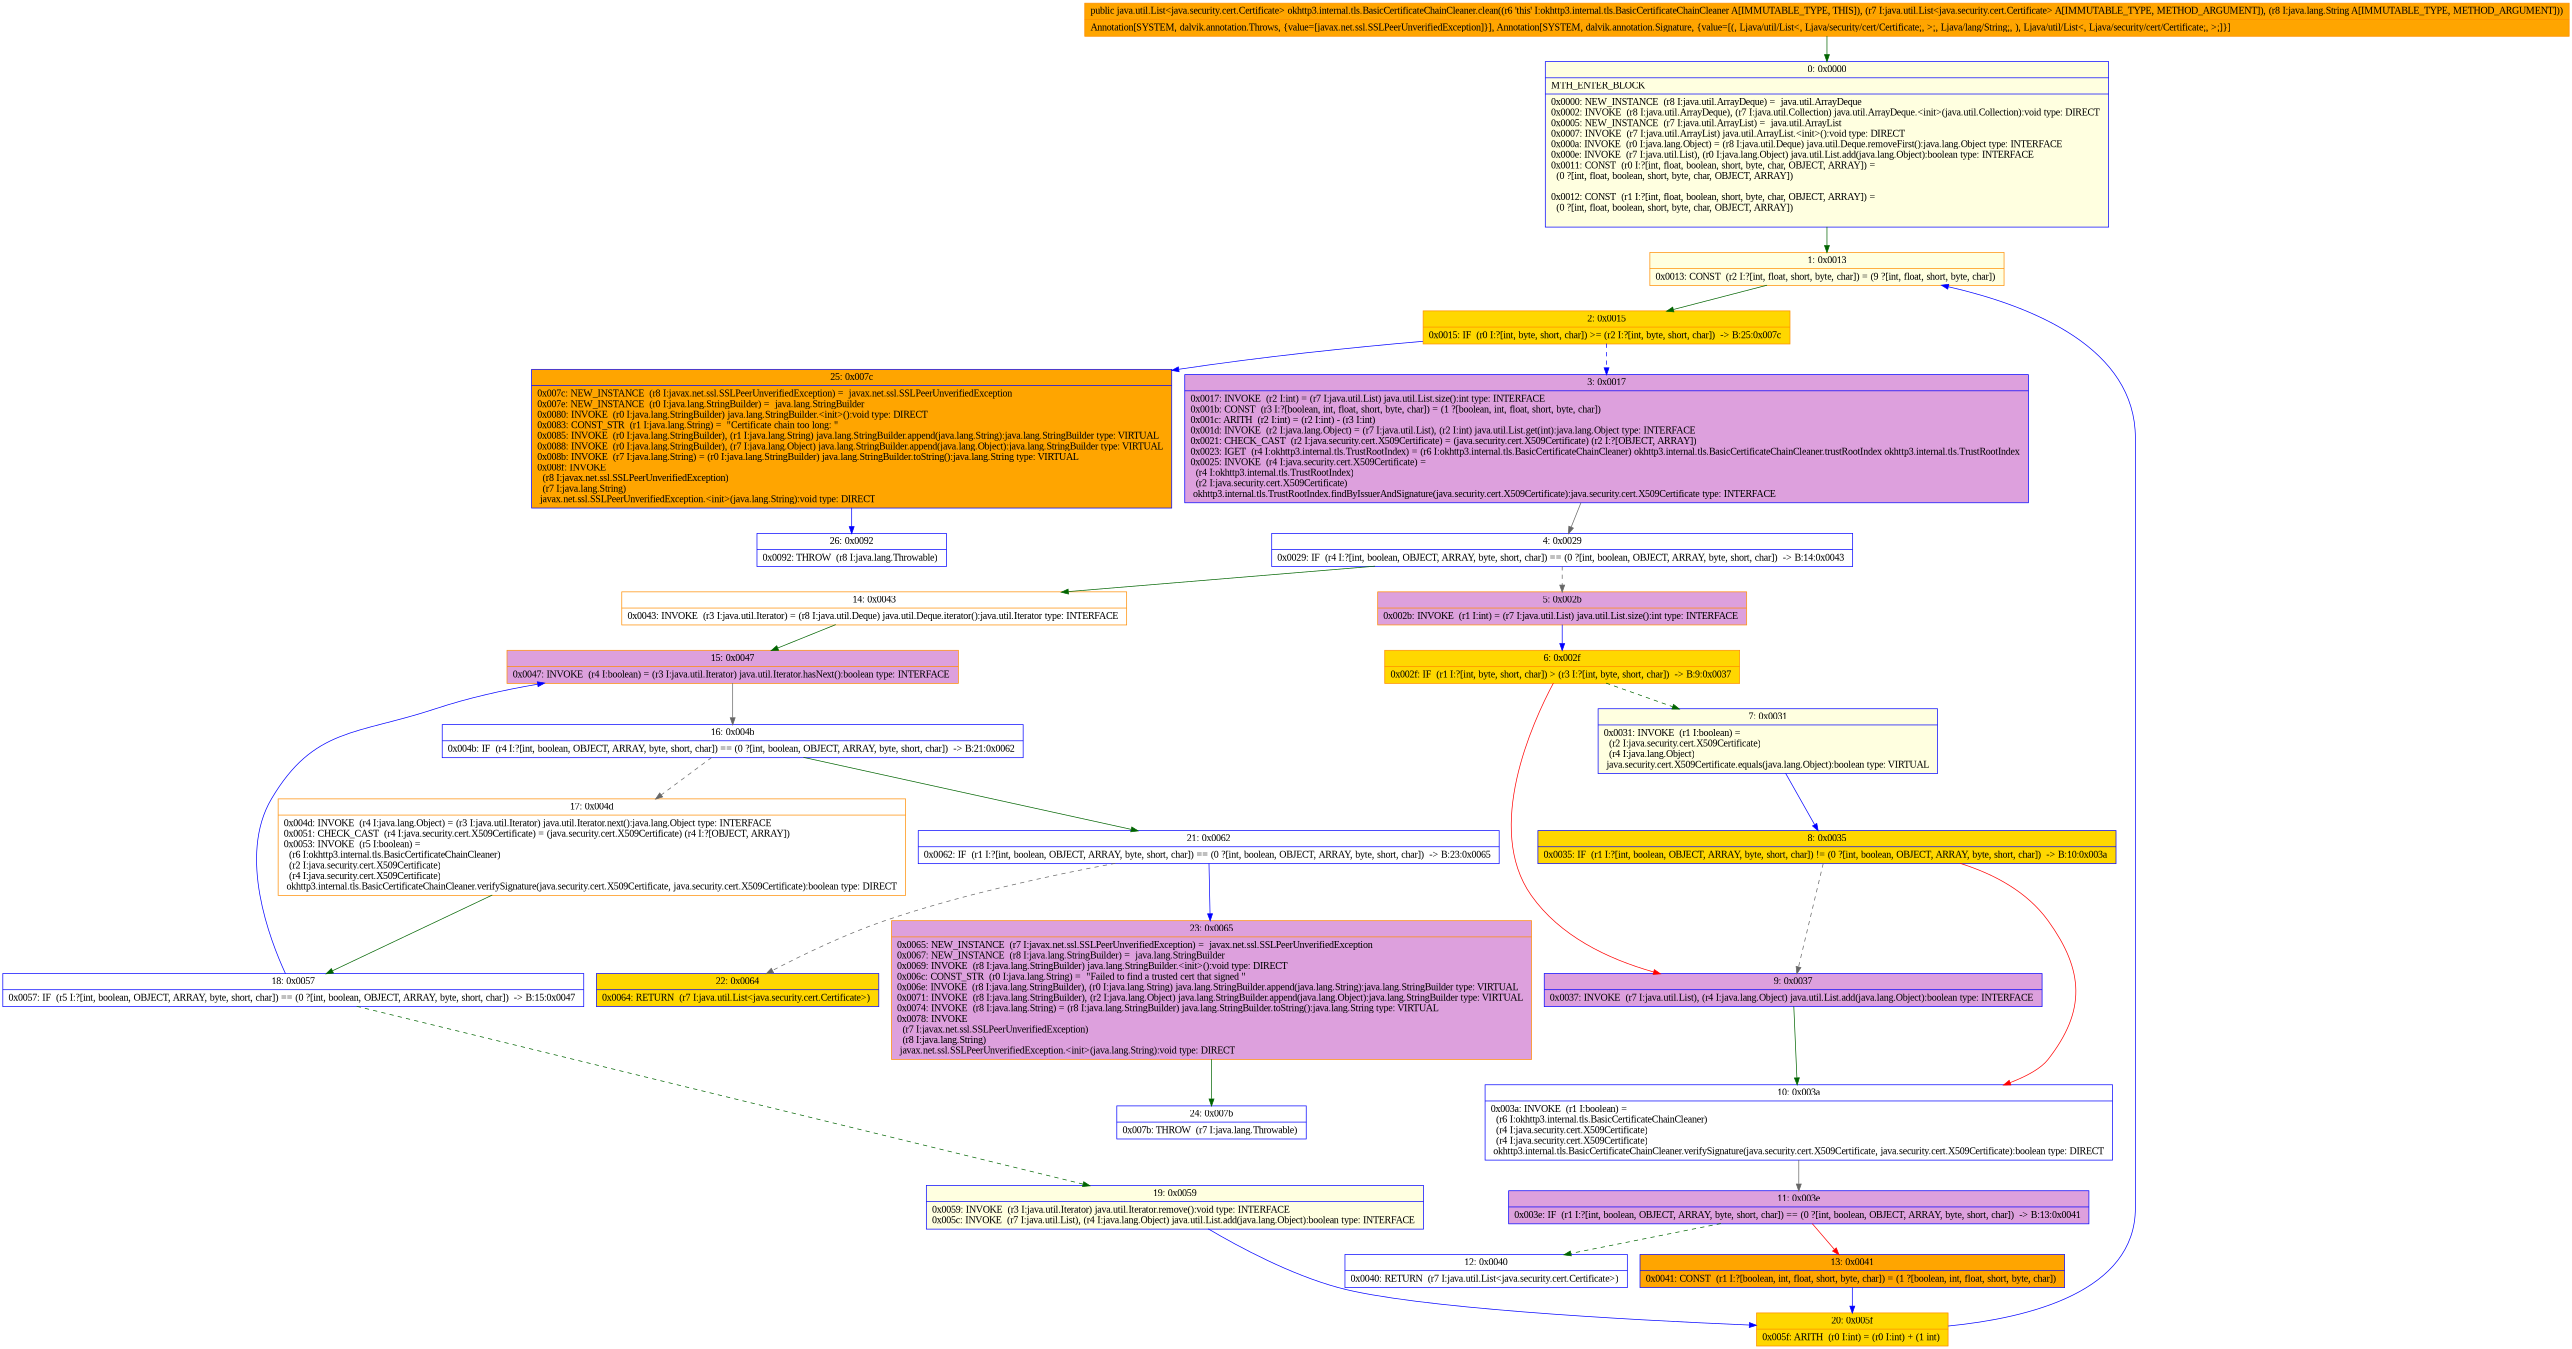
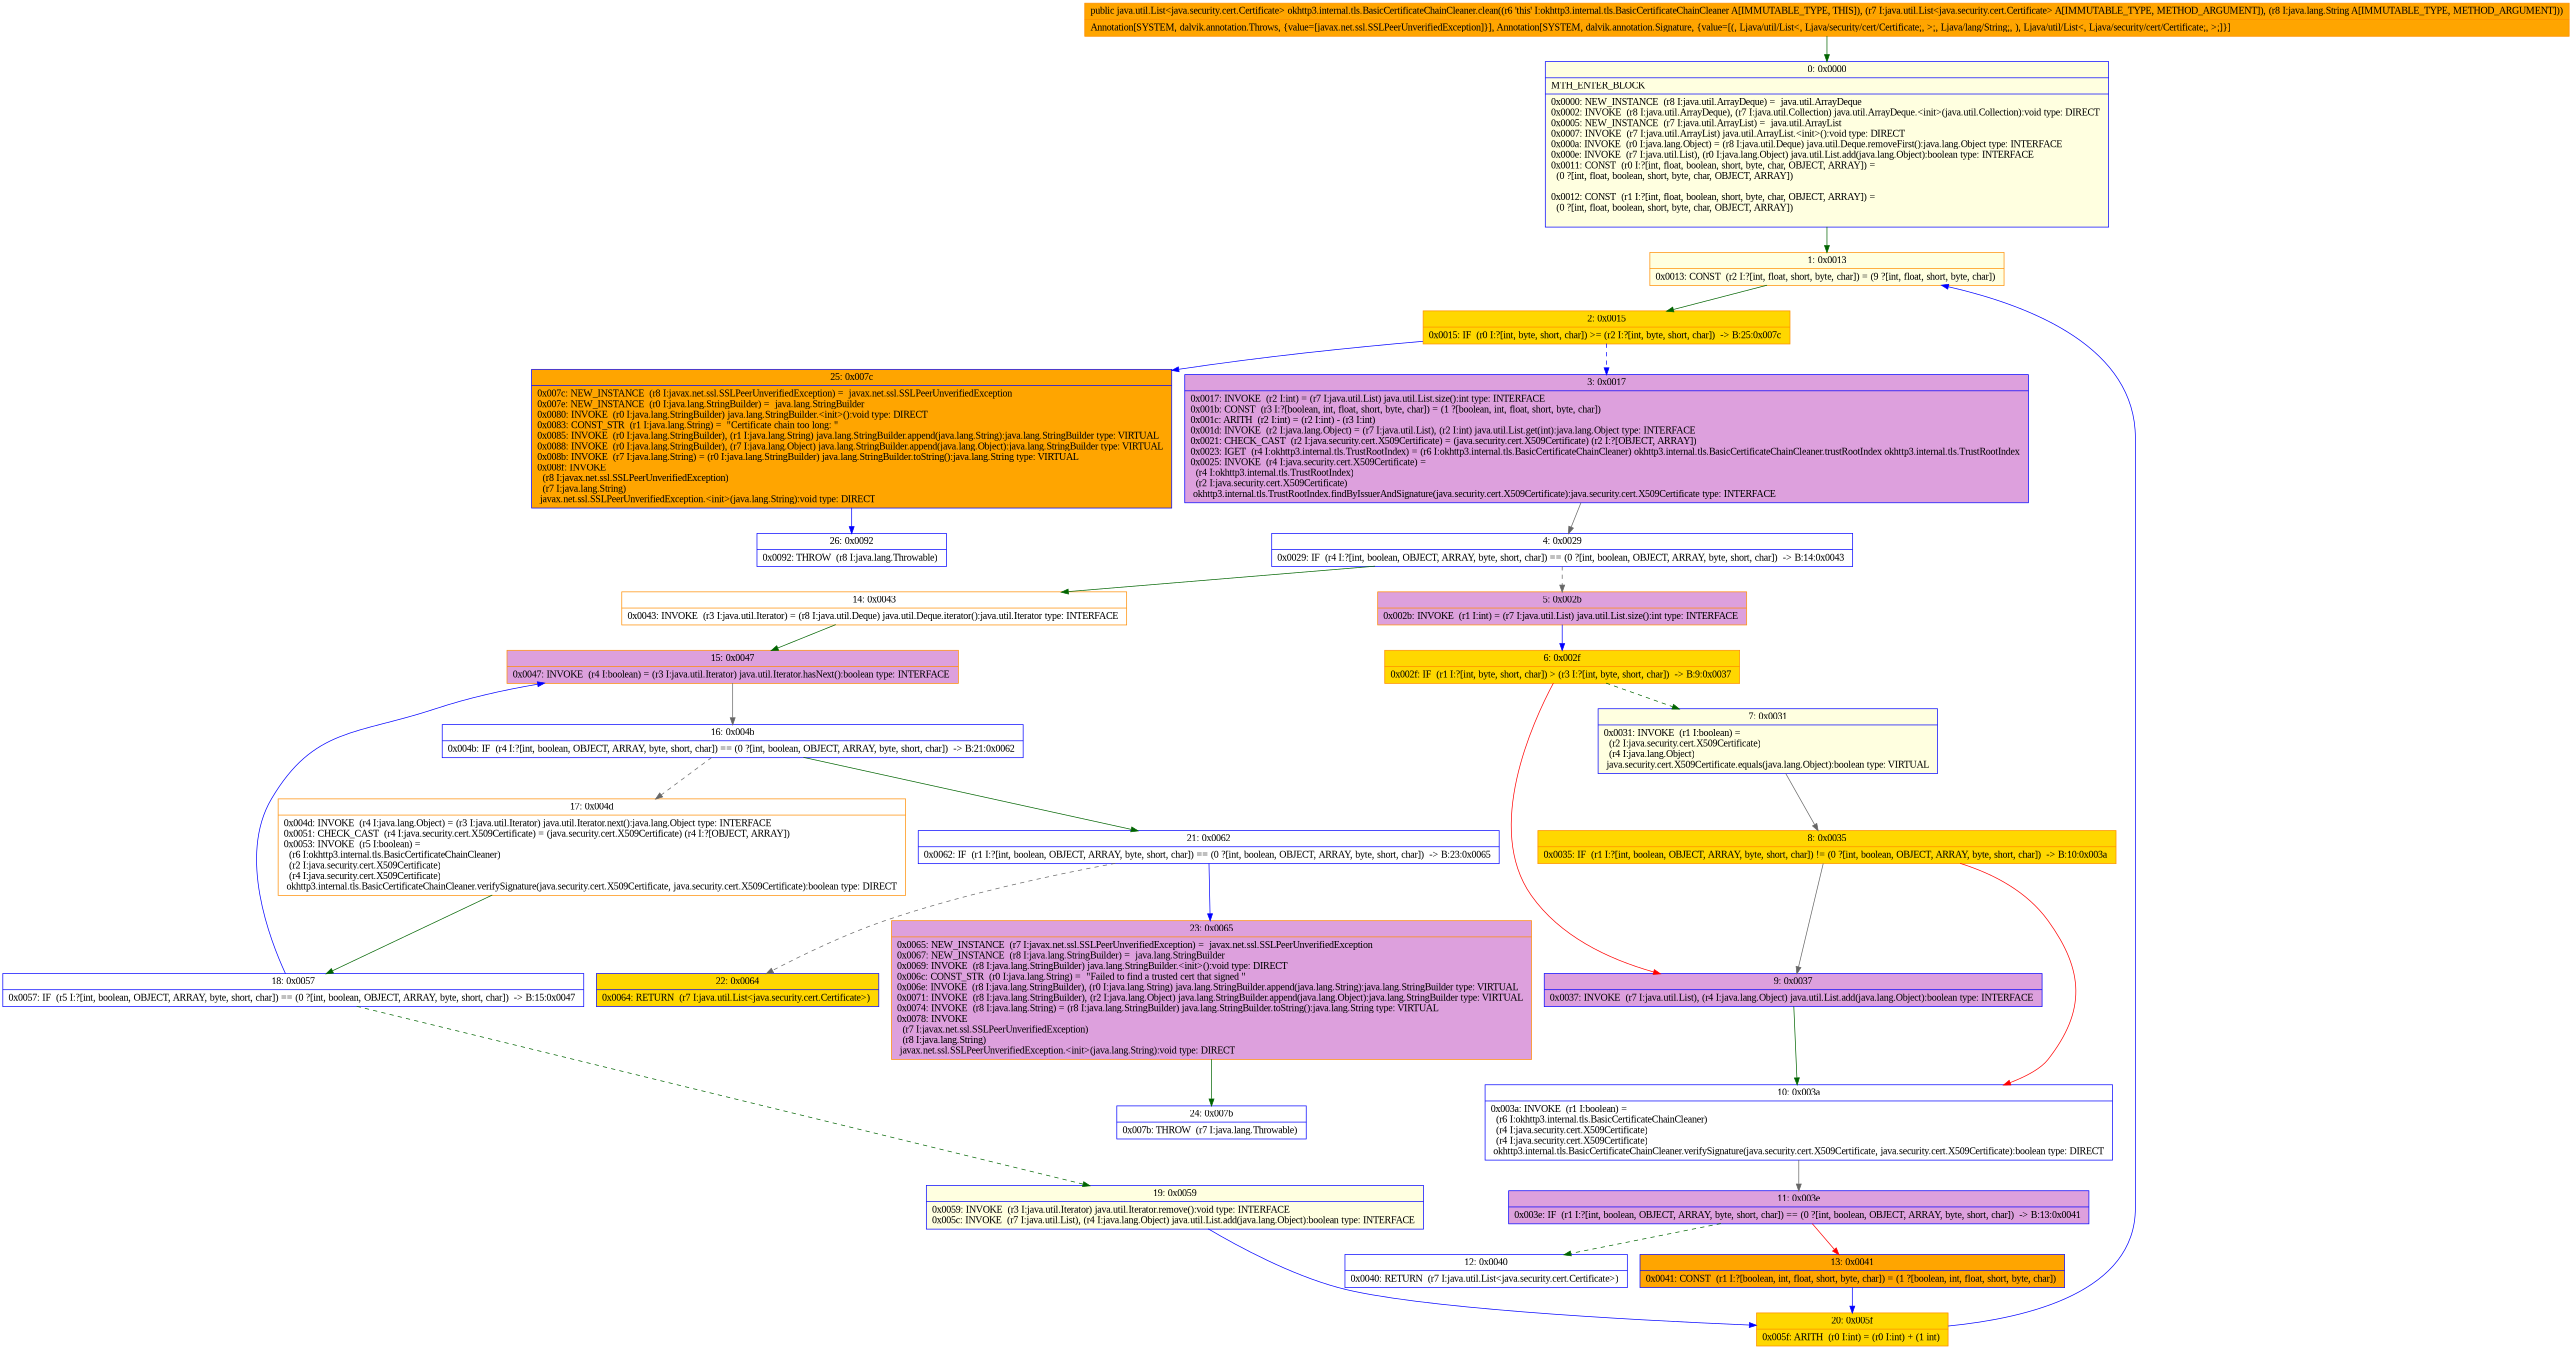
edge "7: 0x0031" -> "8: 0x0035": color blue -> gray40
node "8: 0x0035": color blue -> darkorange
edge "8: 0x0035" -> "9: 0x0037": style dashed -> solid
